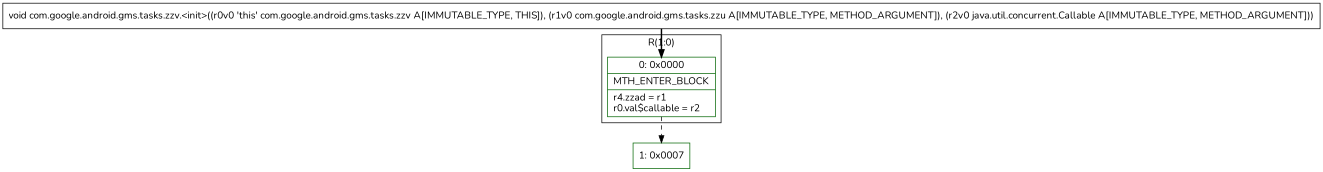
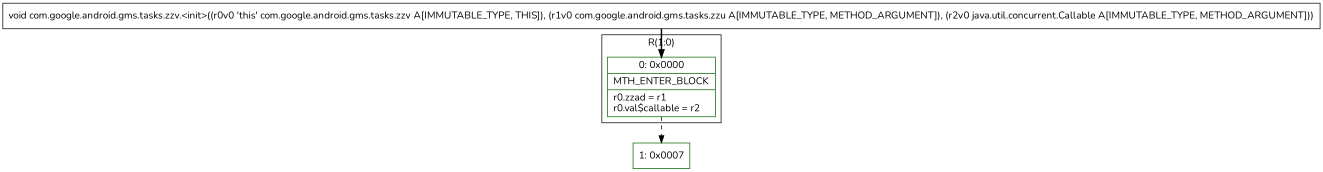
node "0: 0x0000": text "r4.zzad = r1" -> "r0.zzad = r1"
